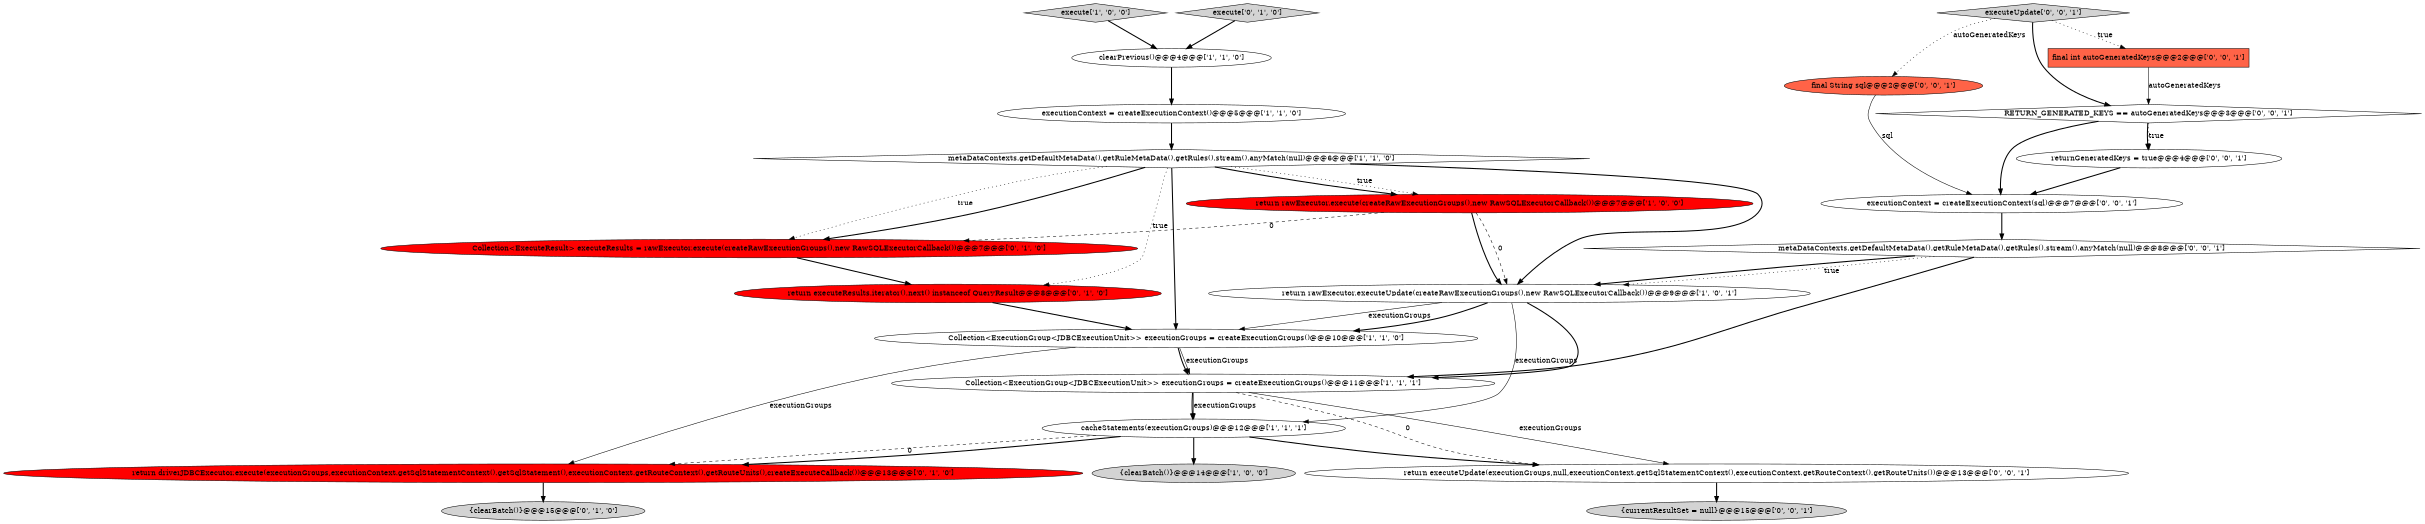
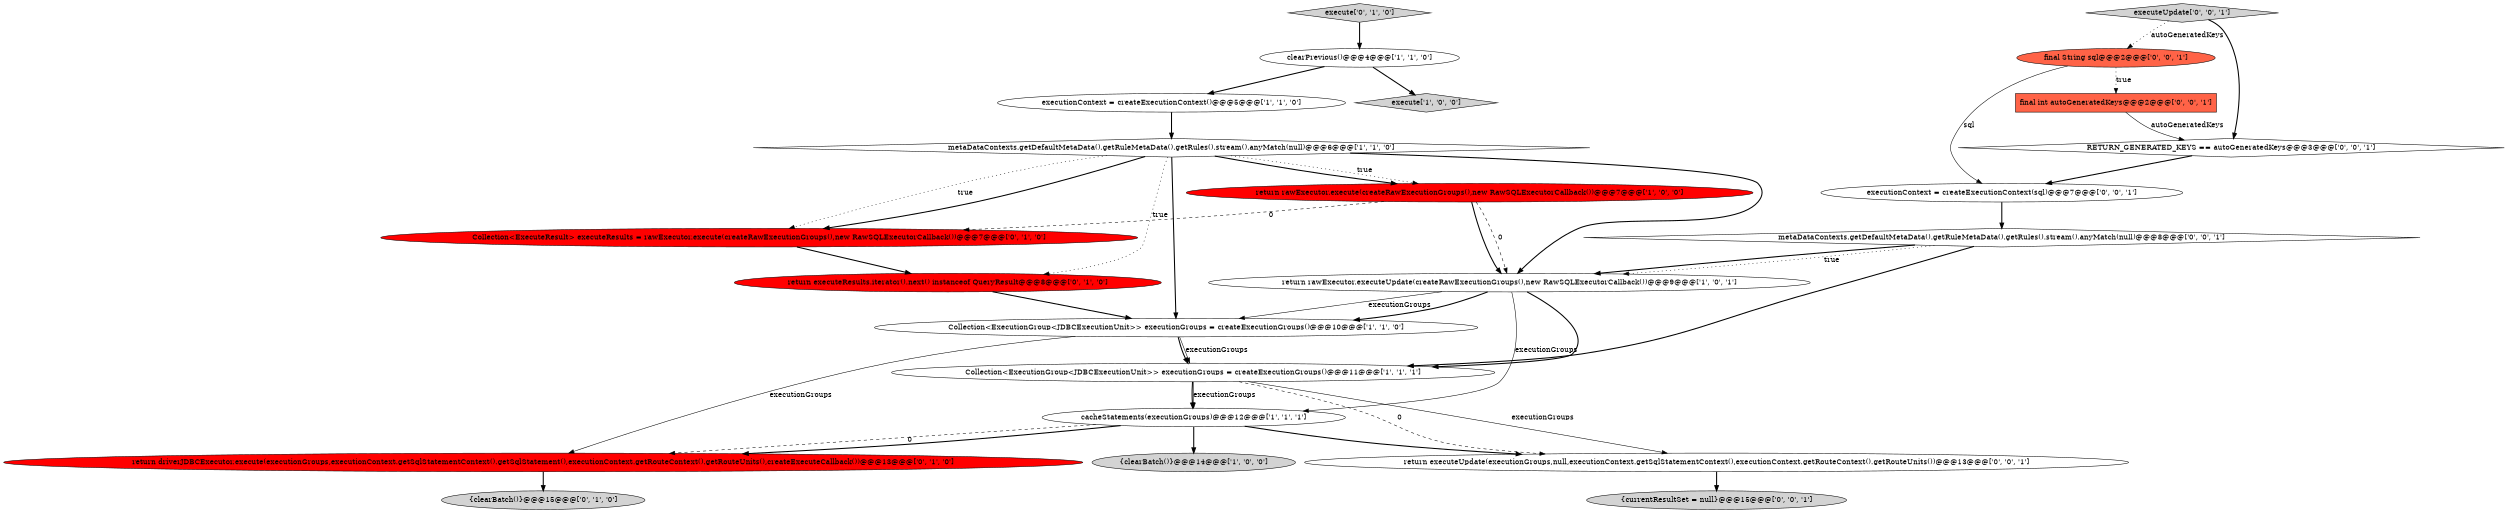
edge "execute['1', '0', '0']" -> "clearPrevious()@@@4@@@['1', '1', '0']": reversed
edge "executeUpdate['0', '0', '1']" -> "final int autoGeneratedKeys@@@2@@@['0', '0', '1']": now "final String sql@@@2@@@['0', '0', '1']" -> "final int autoGeneratedKeys@@@2@@@['0', '0', '1']"
node "returnGeneratedKeys = true@@@4@@@['0', '0', '1']": removed
